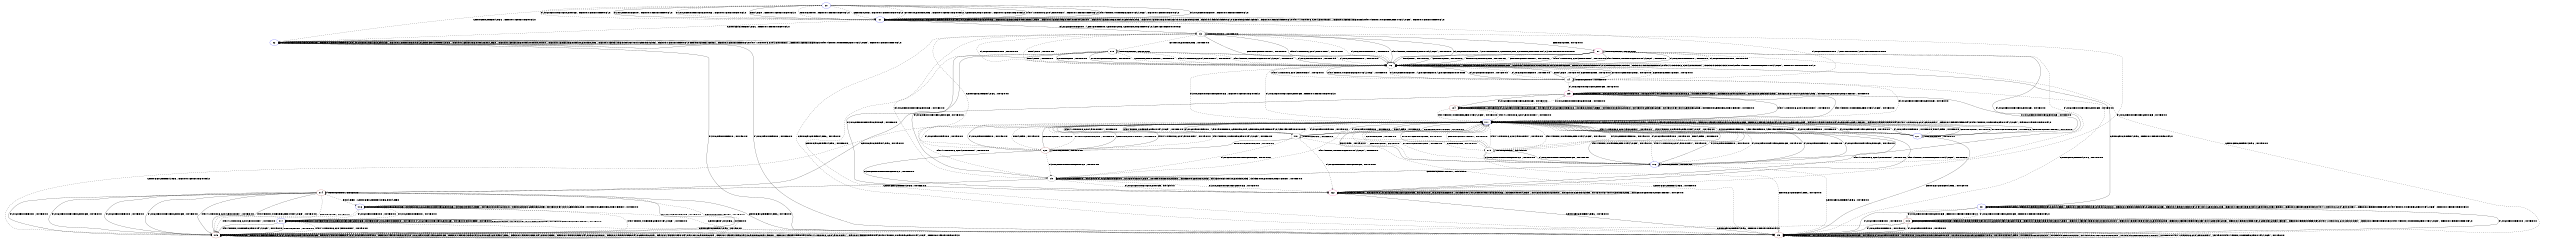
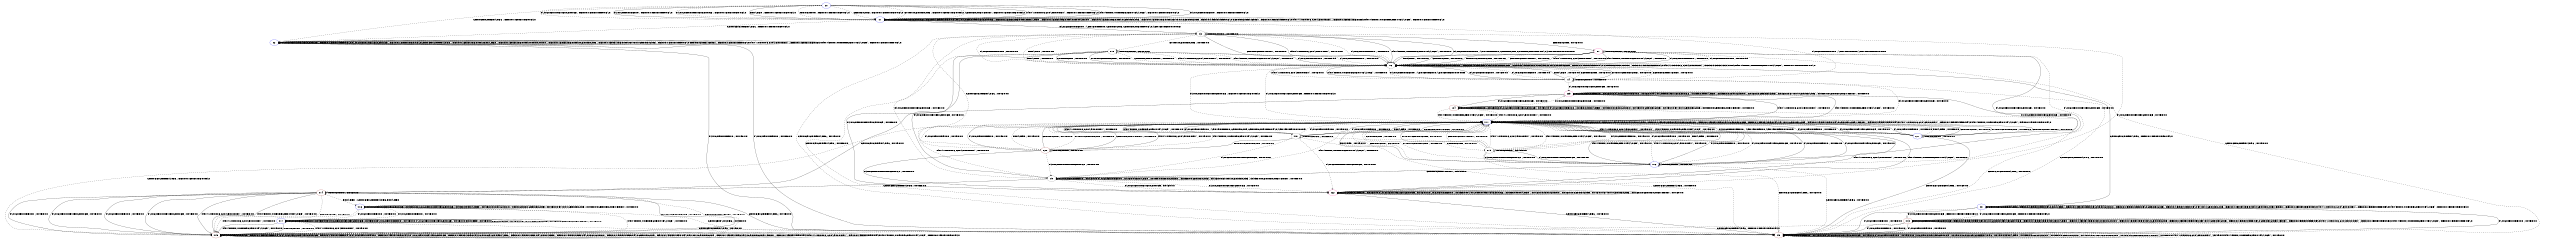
edge "s24" -> "s5": added, label "CHANGE_CIPHER_SPEC / TIMEOUT"
